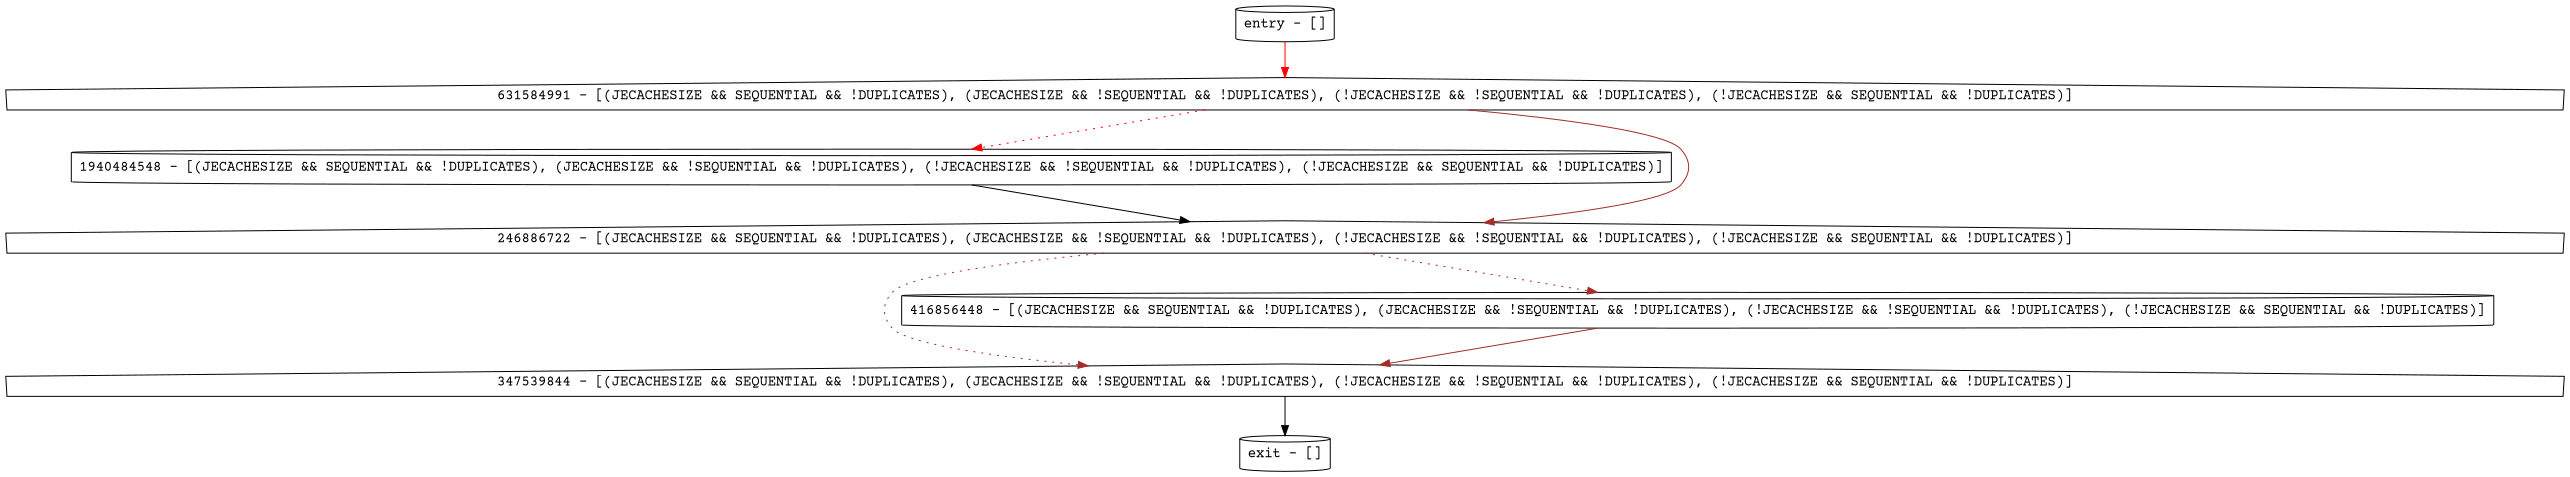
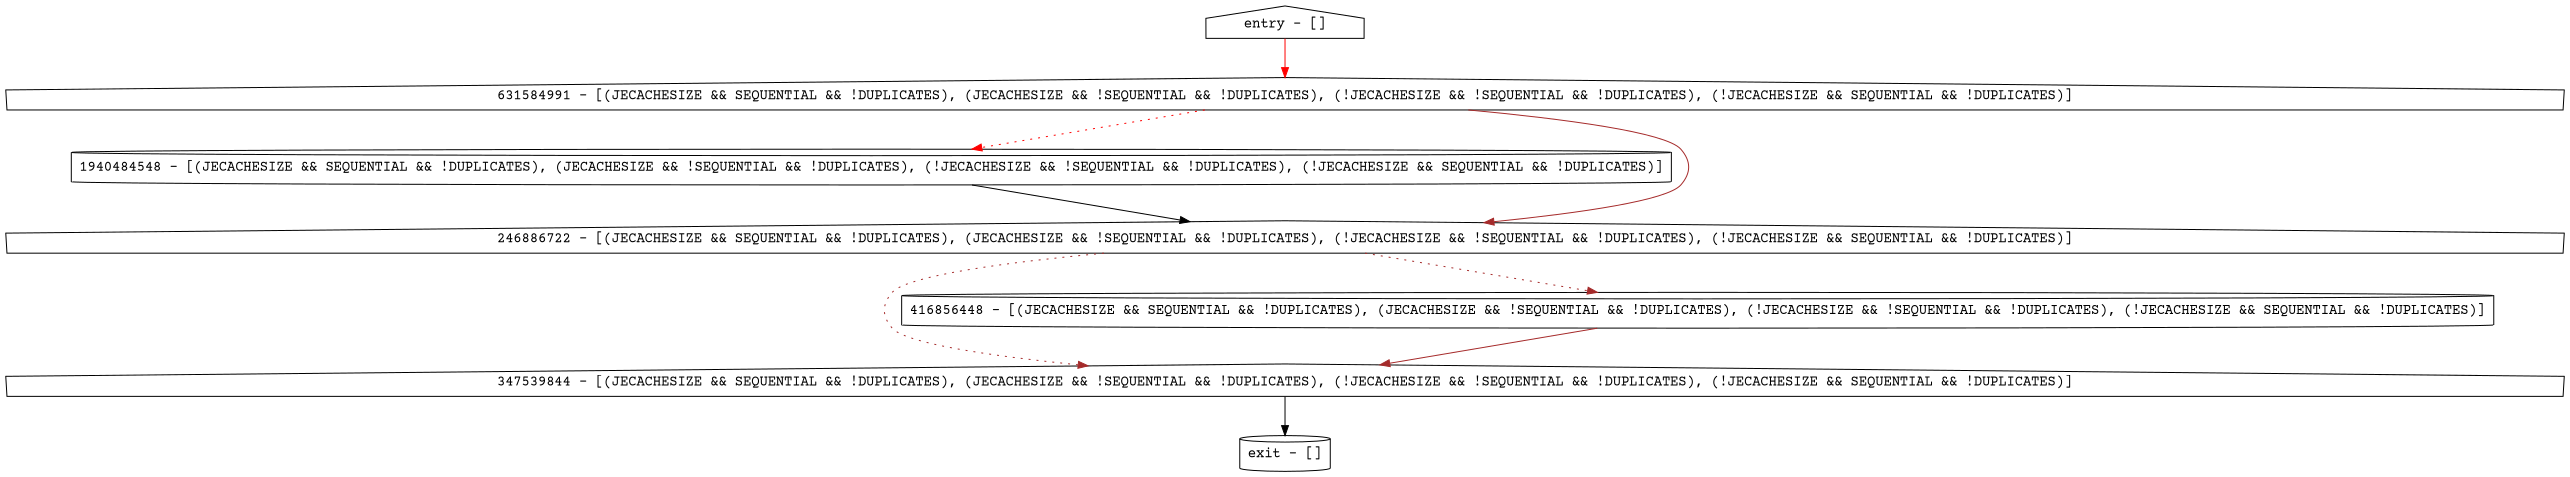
node "entry - []": shape cylinder -> house
